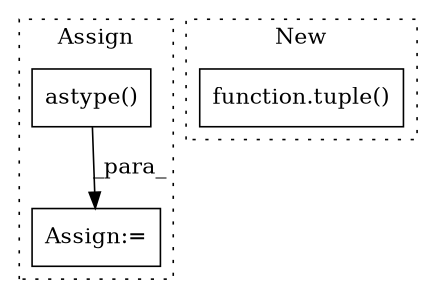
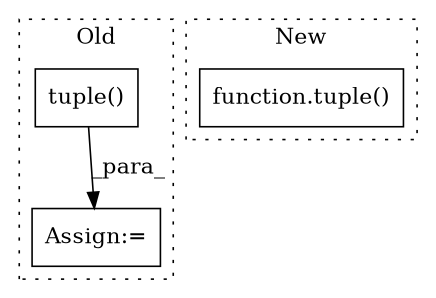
cluster "Assign": label "Assign" -> "Old"
node "astype()": label "astype()" -> "tuple()"
